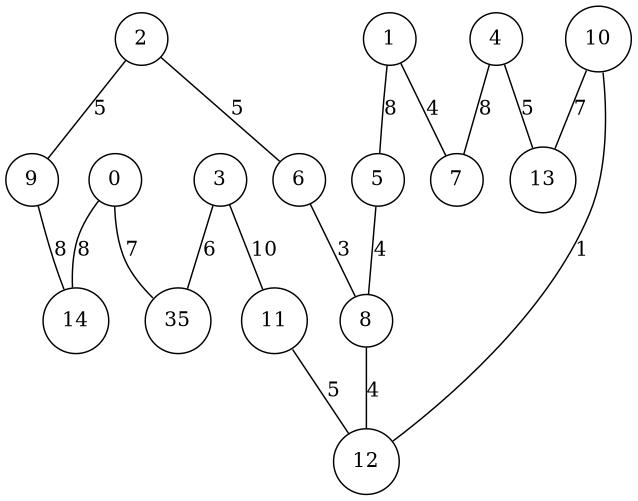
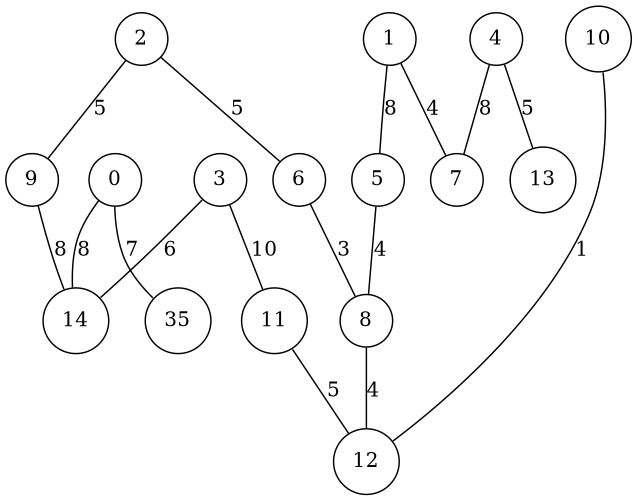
edge "10" -- "13": removed, label "7"
edge "3" -- "35": now "3" -- "14"
